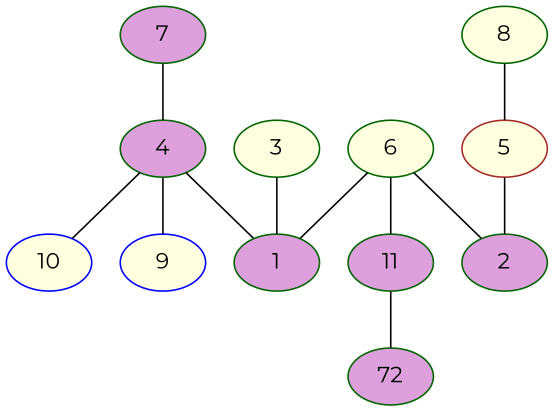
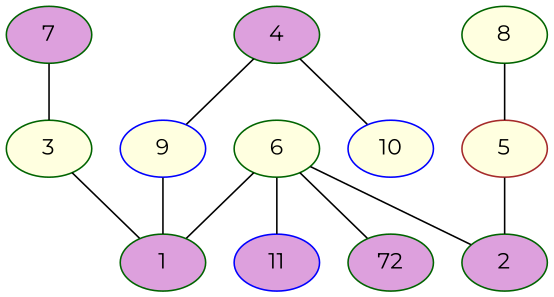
edge "7" -- "4": now "7" -- "3"
edge "4" -- "1": now "9" -- "1"
node "11": color darkgreen -> blue
edge "11" -- "72": now "6" -- "72"
